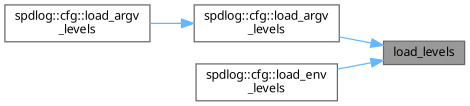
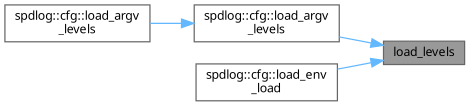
node "spdlog::cfg::load_env _levels": label "spdlog::cfg::load_env _levels" -> "spdlog::cfg::load_env _load"
